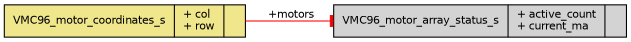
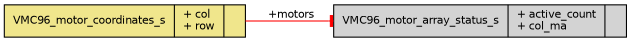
node "VMC96_motor_array_status_s": text "+ current_ma" -> "+ col_ma"
